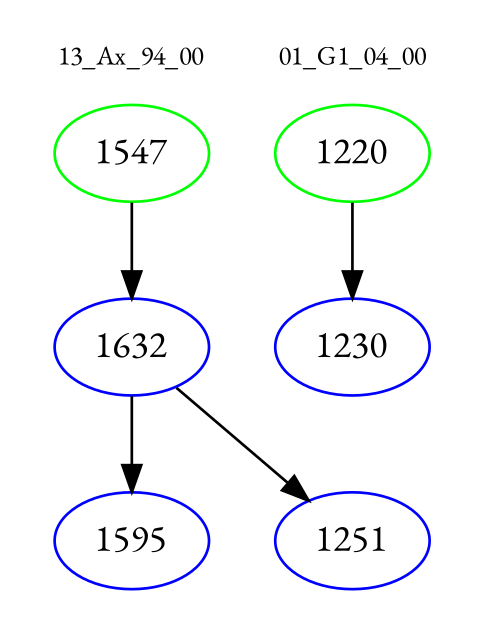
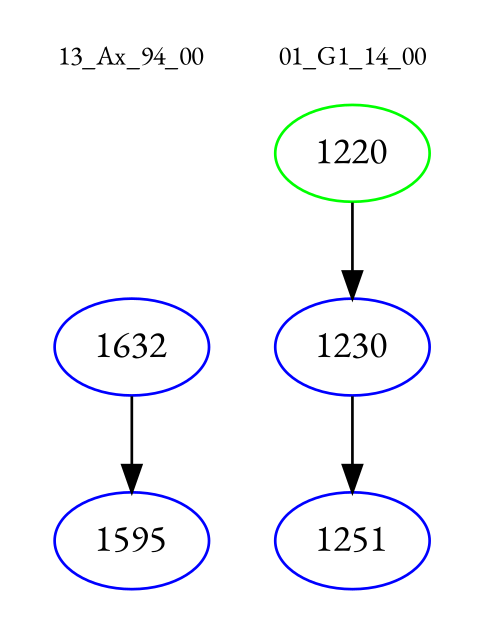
cluster "01_G1_04_00": label "01_G1_04_00" -> "01_G1_14_00"
node "1547": removed
edge "1632" -> "1251": now "1230" -> "1251"
